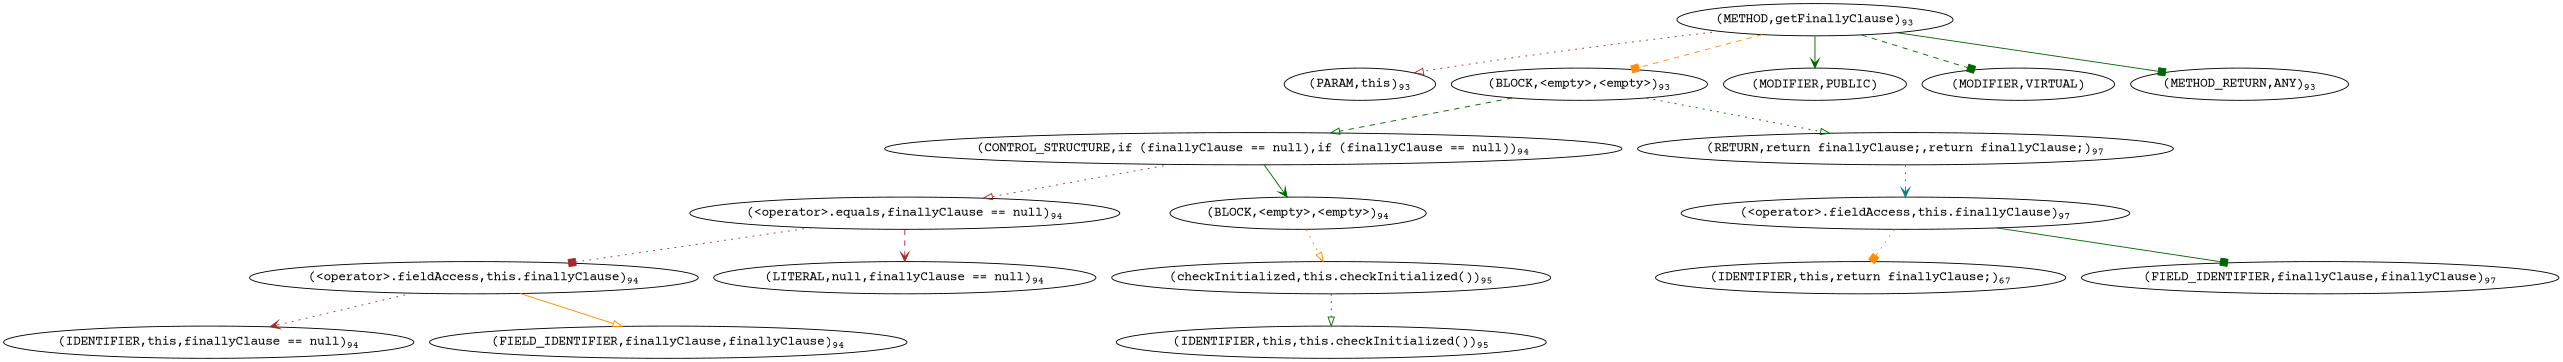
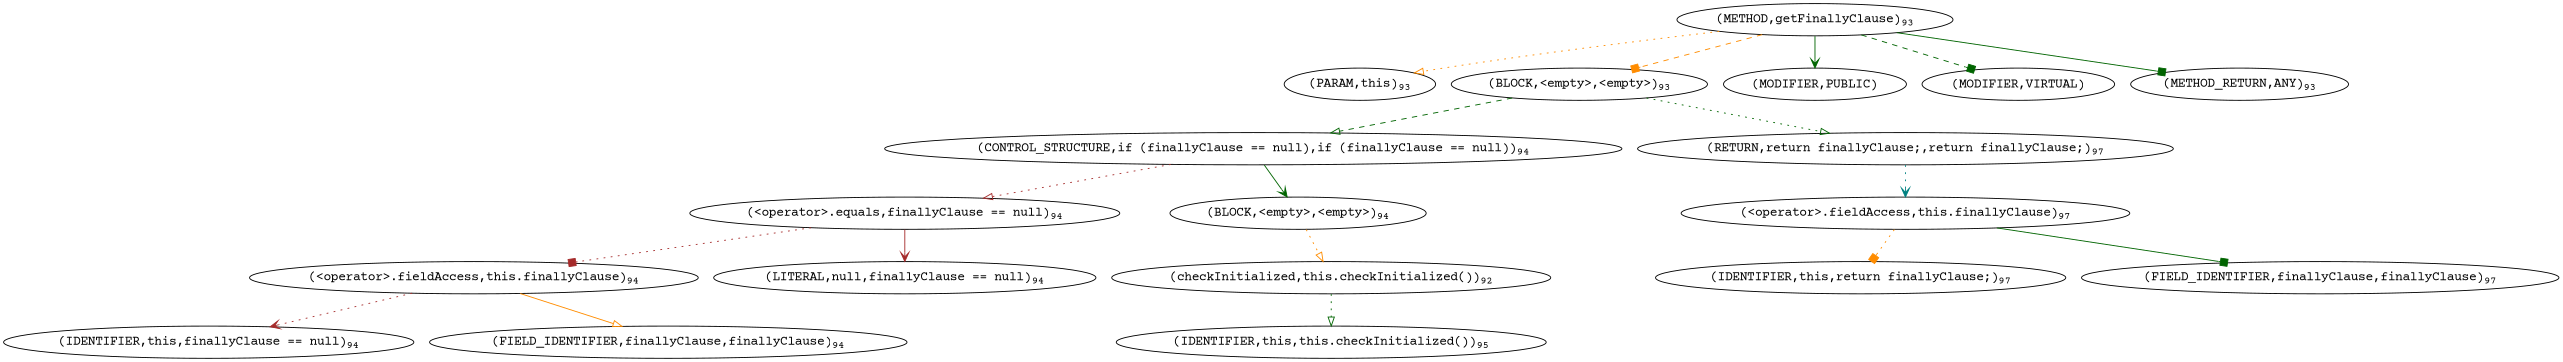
edge "(METHOD,getFinallyClause)" -> "(PARAM,this)": color brown -> darkorange
edge "(<operator>.equals,finallyClause == null)" -> "(LITERAL,null,finallyClause == null)": style dashed -> solid
node "(checkInitialized,this.checkInitialized())": text "95" -> "92"
node "(IDENTIFIER,this,return finallyClause;)": text "67" -> "97"
